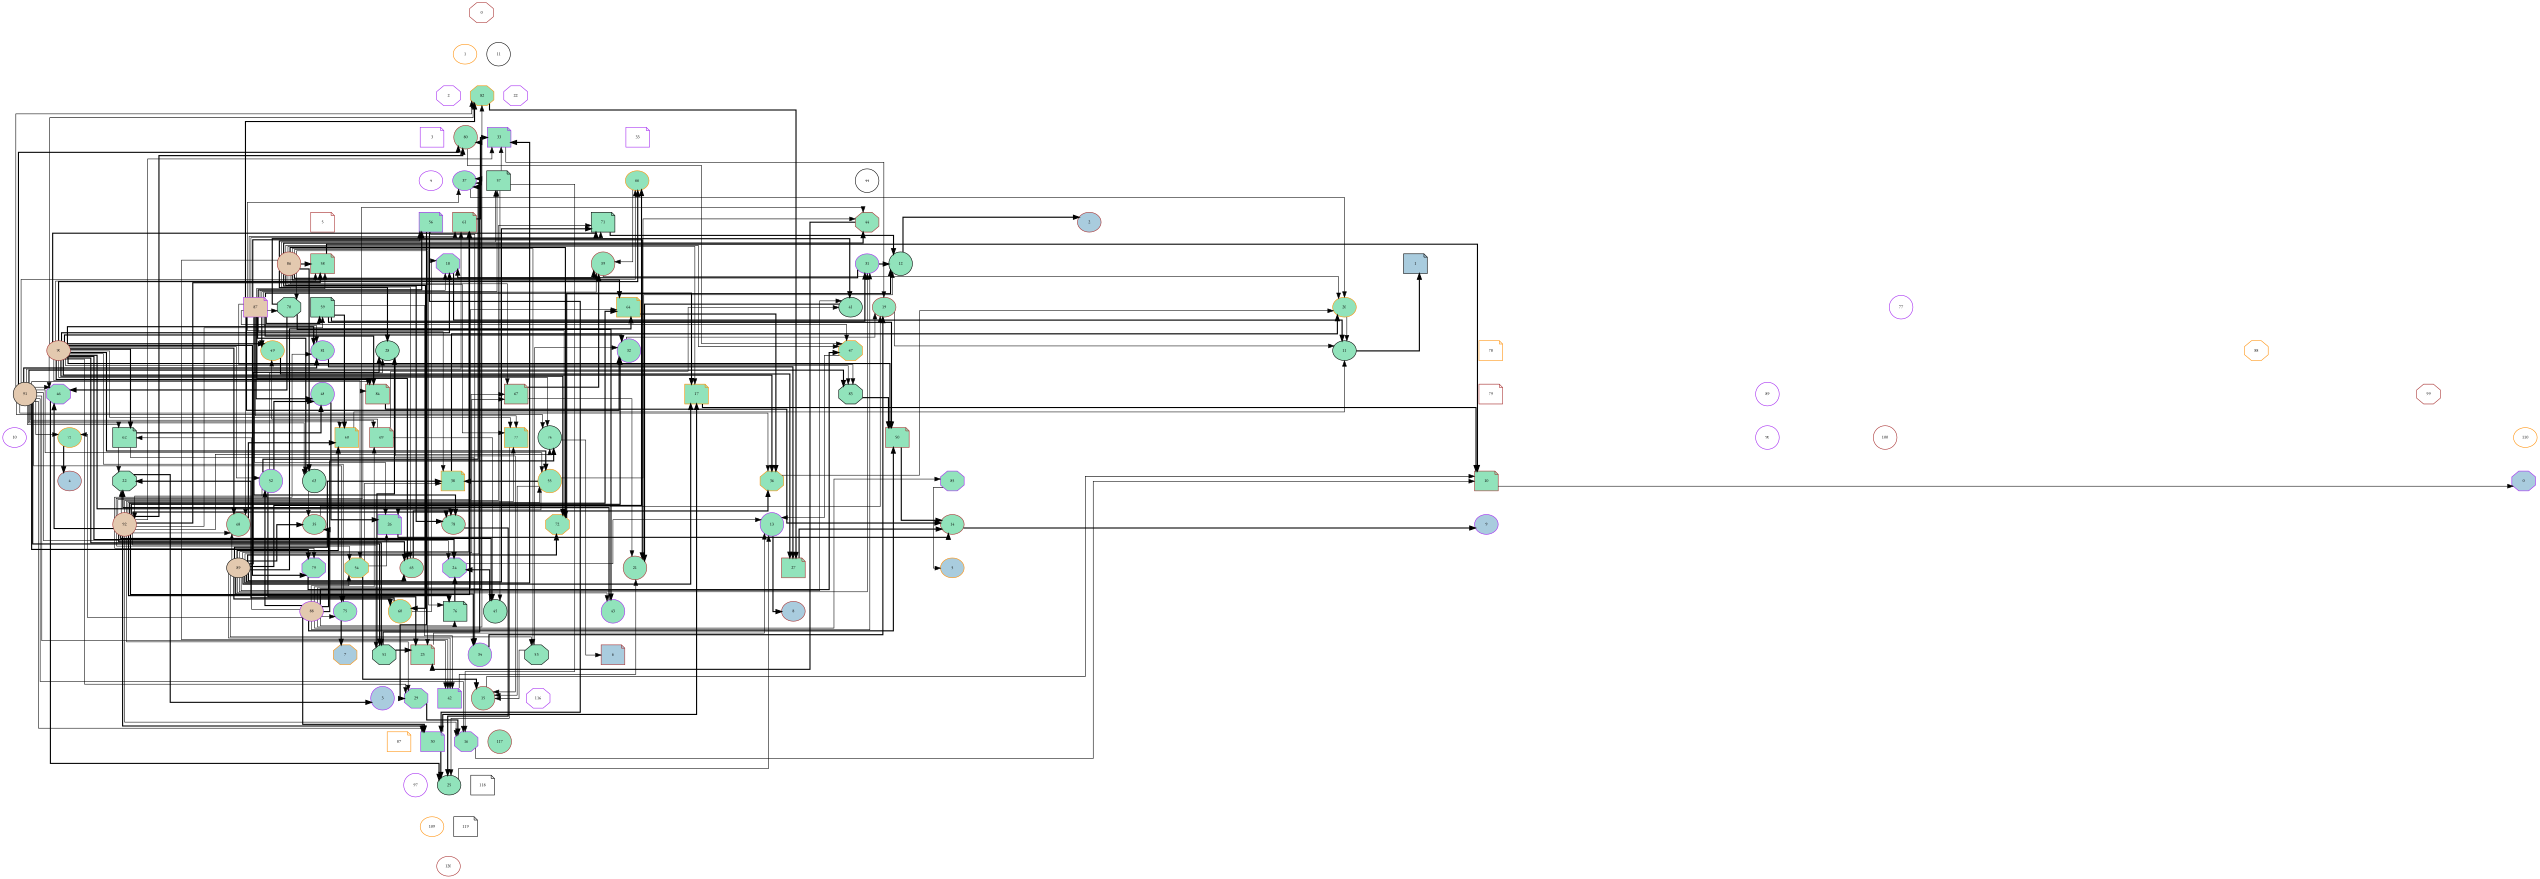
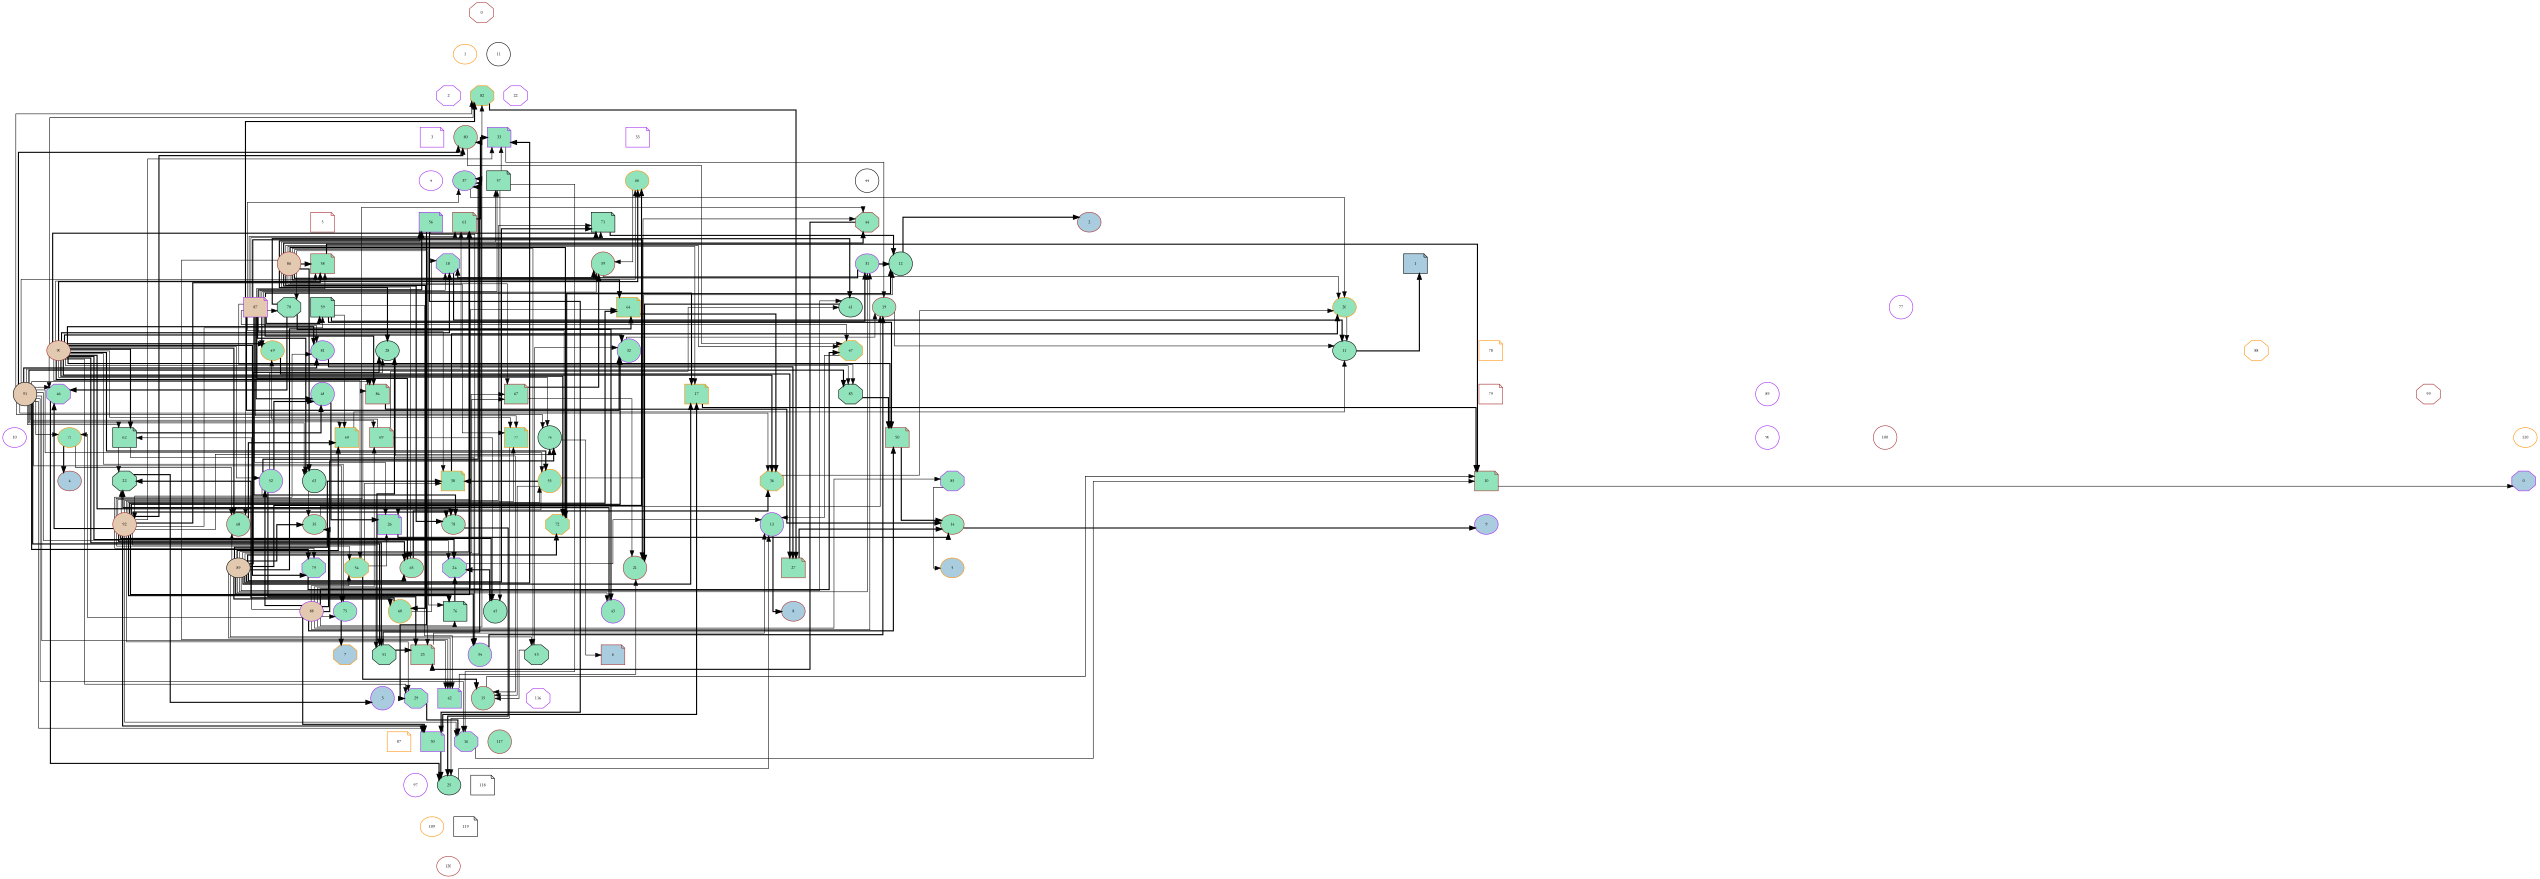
edge "59" -> "40": style bold -> solid
edge "92" -> "68": now "73" -> "68"
